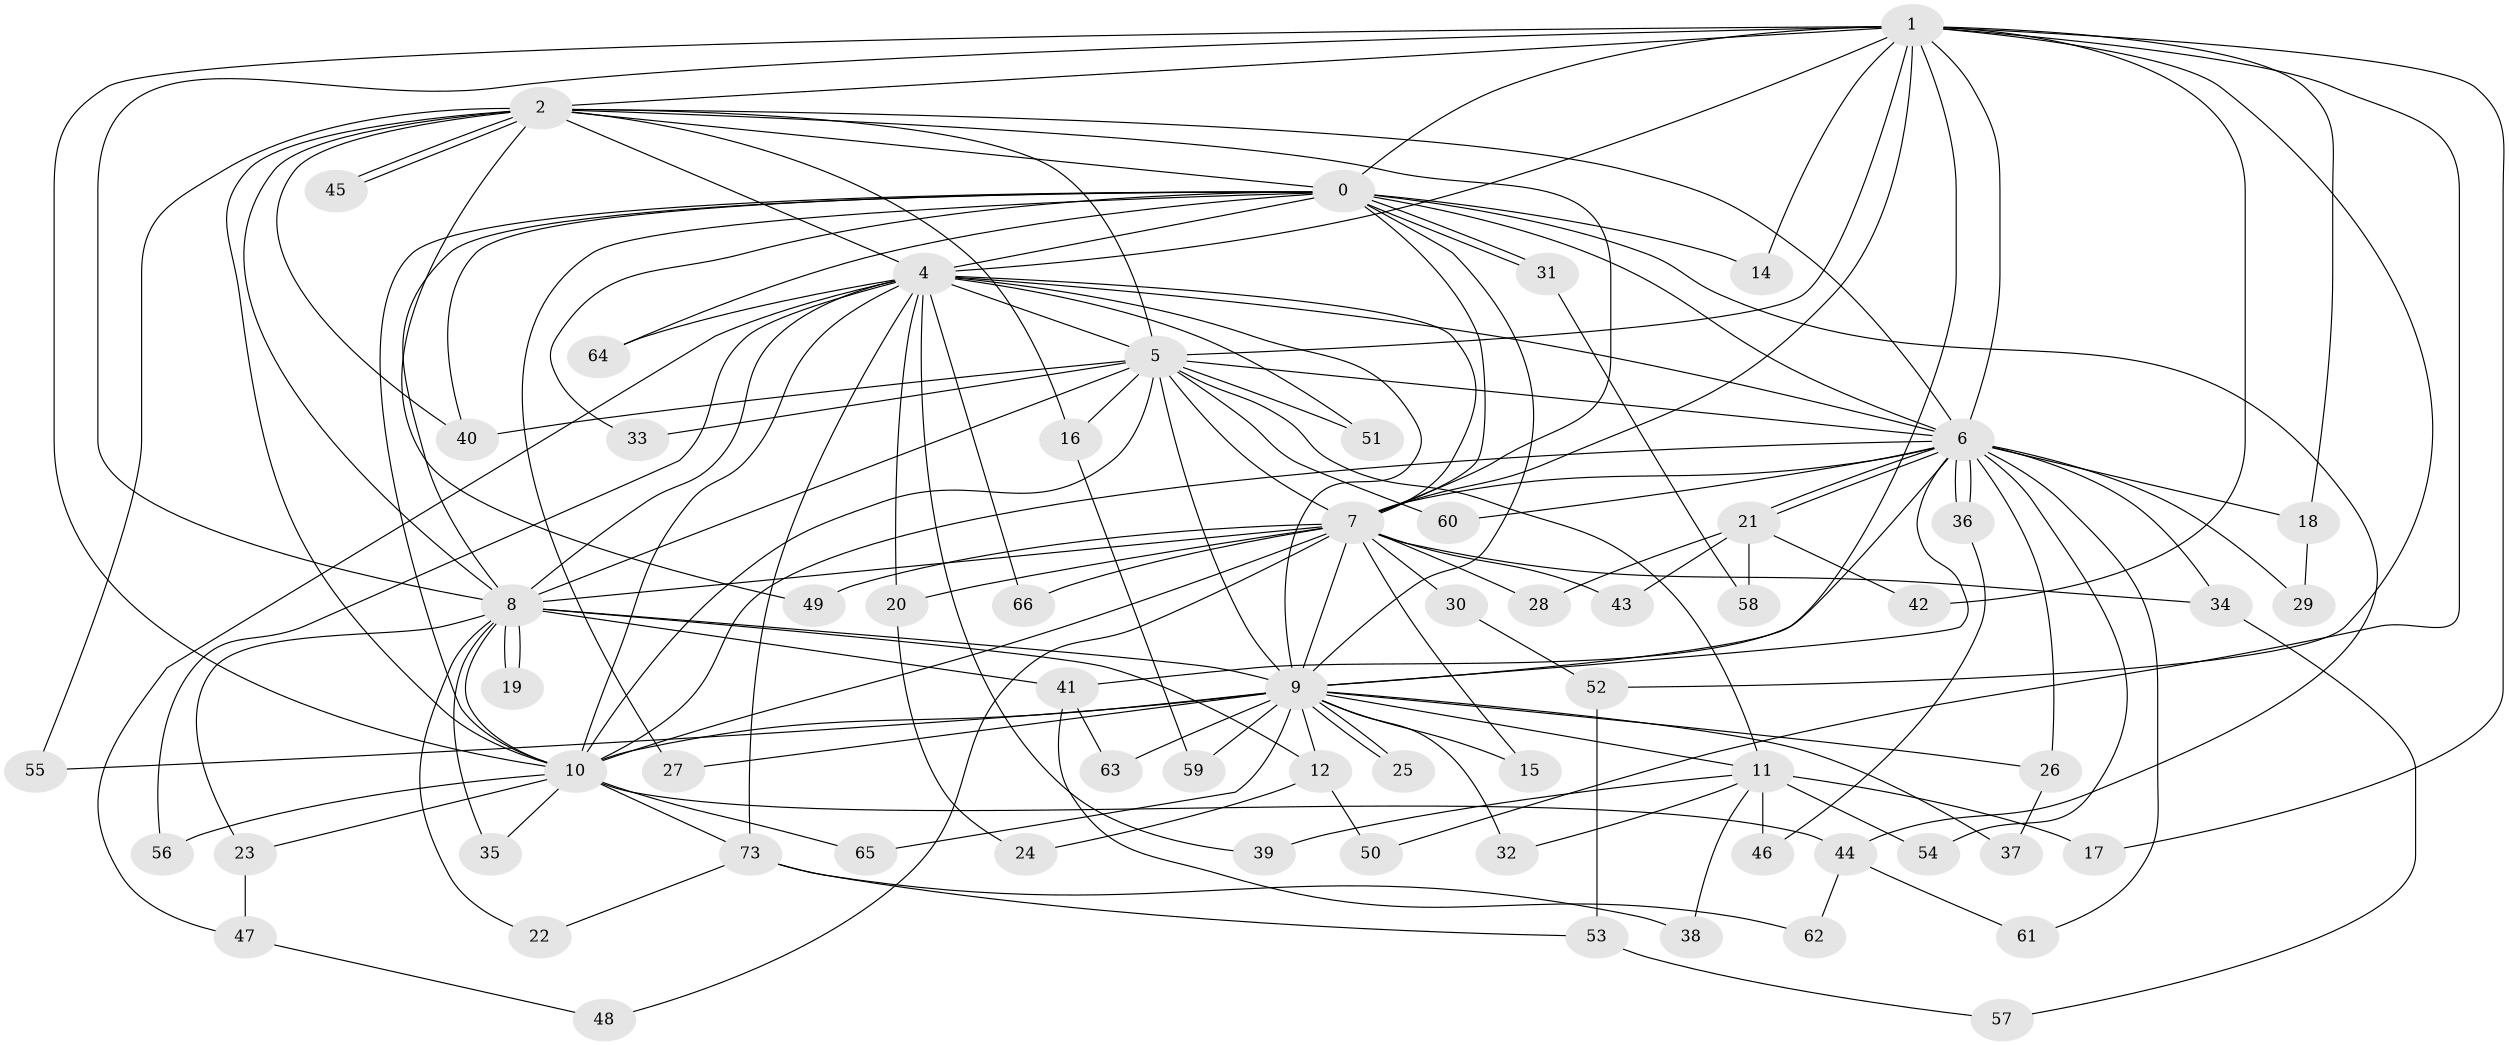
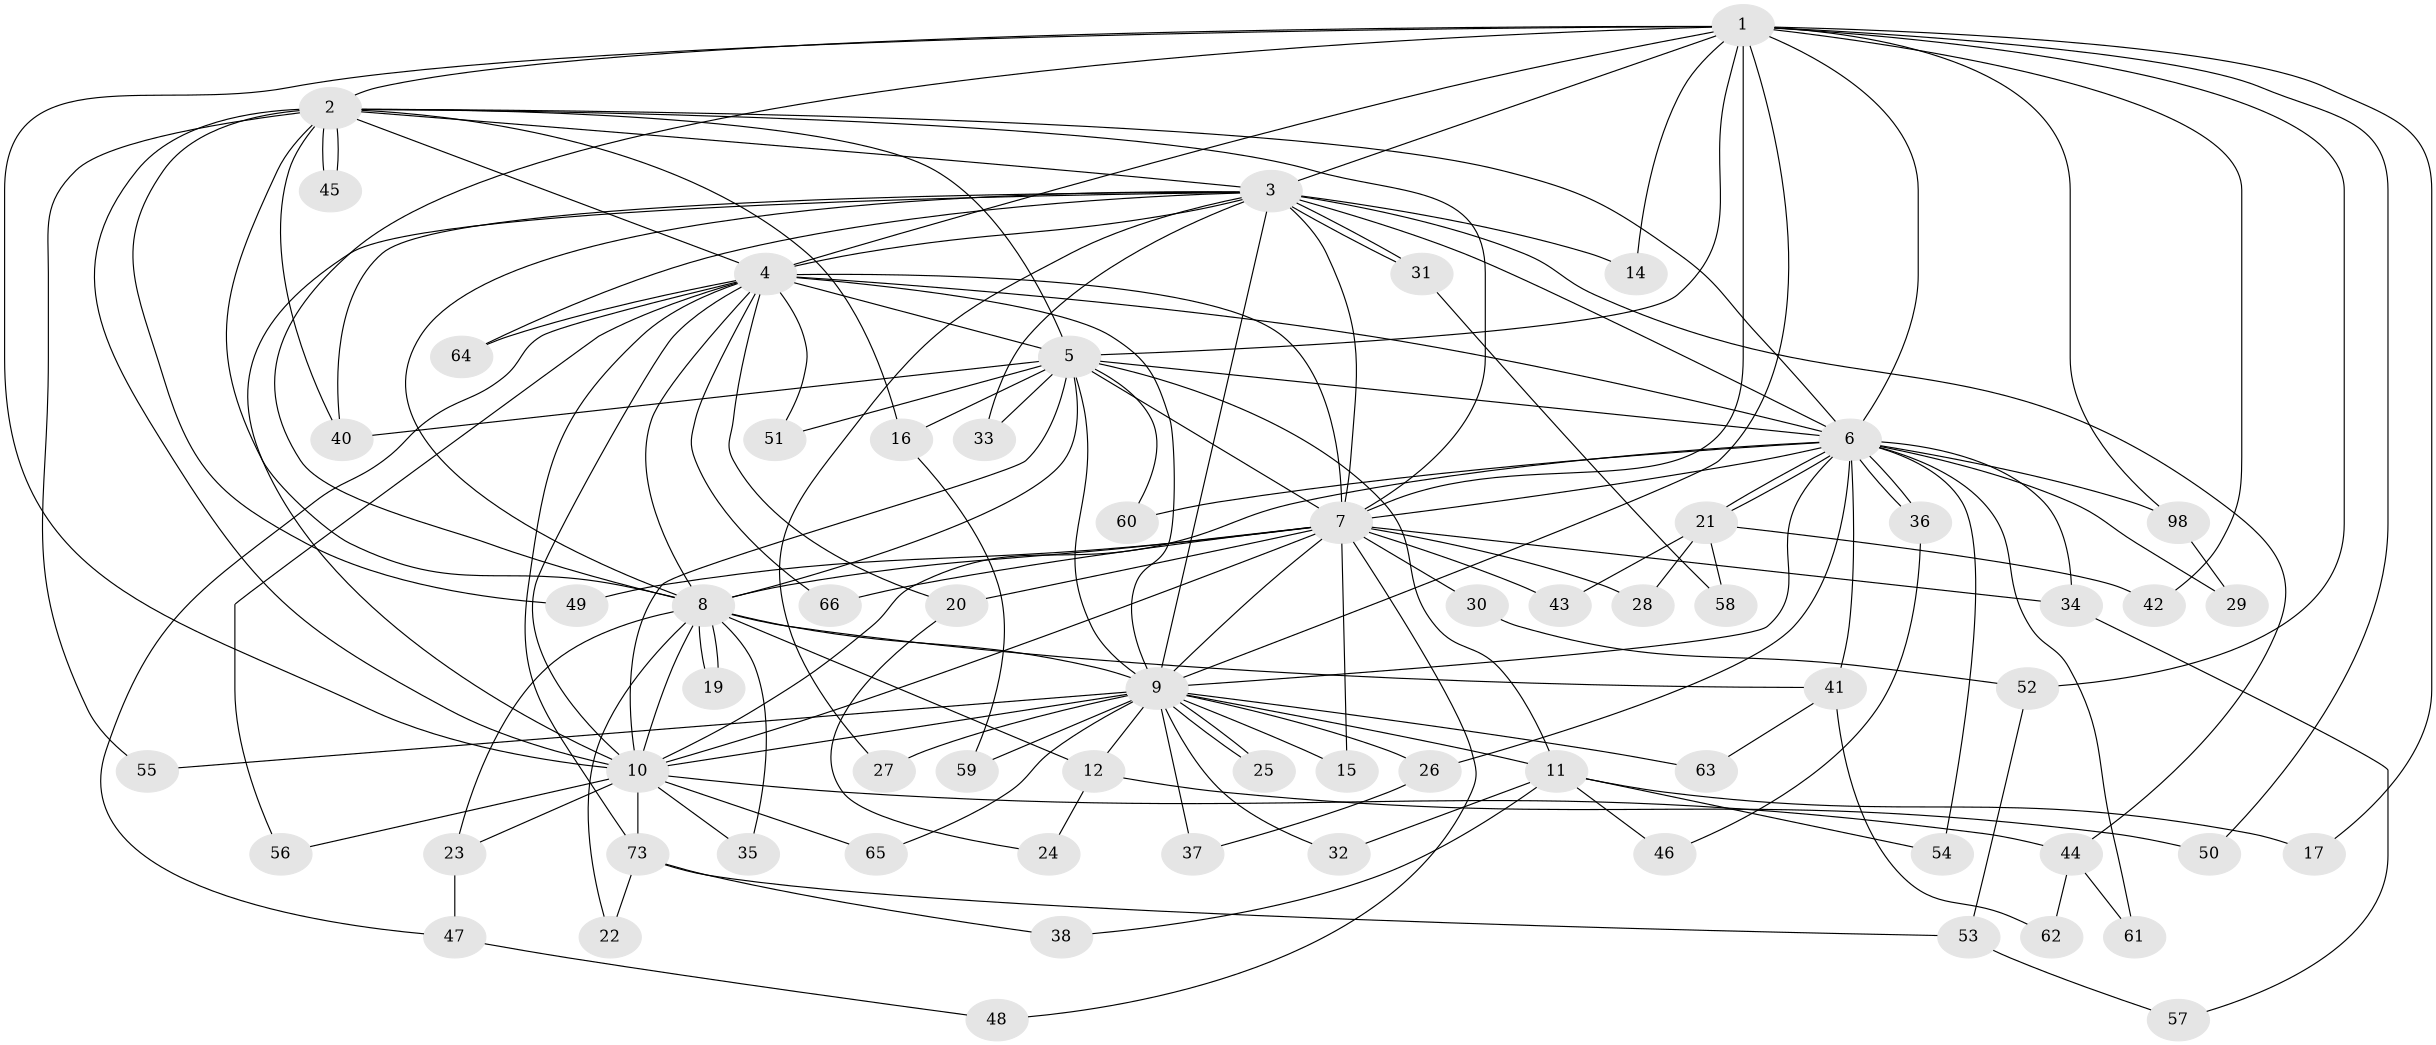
node "0": label "0" -> "3"
node "18": label "18" -> "98"
node "39": removed
